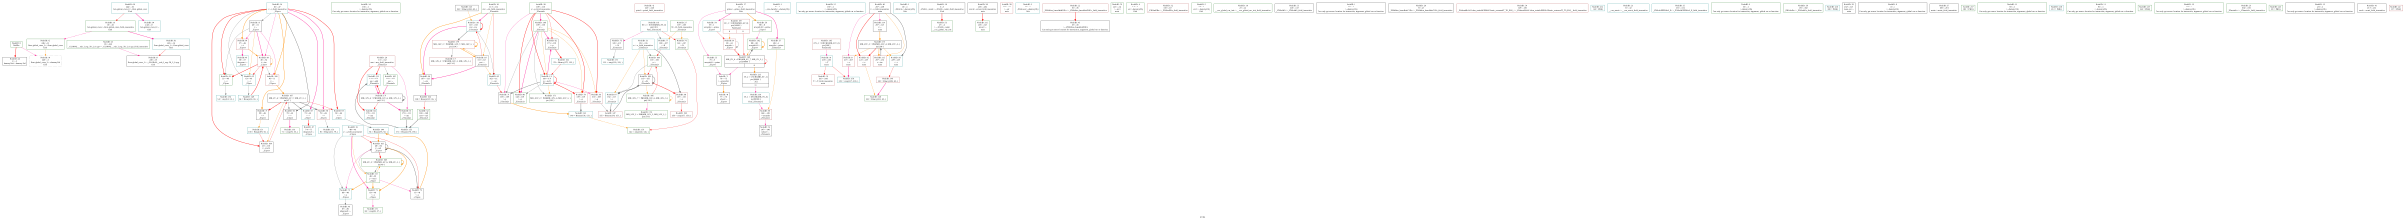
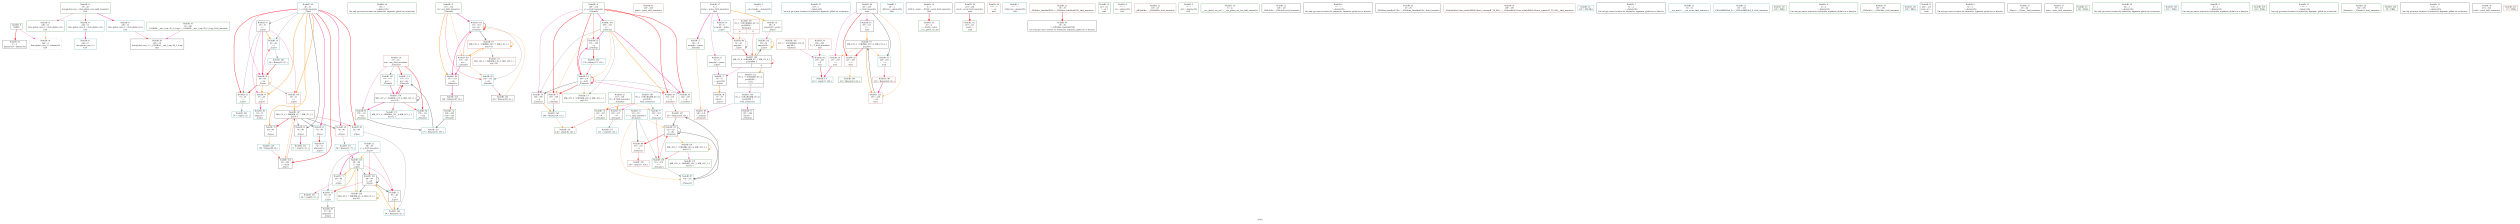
node "NodeID: 7": added
node "NodeID: 215": added
node "NodeID: 23": added
node "NodeID: 214": text "124 = PHI()" -> "124 = ENCHI()"
edge "NodeID: 60" -> "NodeID: 18": reversed
edge "NodeID: 106" -> "NodeID: 81": style solid -> bold
edge "NodeID: 97" -> "NodeID: 65": style solid -> bold
edge "NodeID: 64" -> "NodeID: 99": reversed
edge "NodeID: 90" -> "NodeID: 39": reversed
edge "NodeID: 90" -> "NodeID: 159": style solid -> bold
edge "NodeID: 85" -> "NodeID: 78": now "NodeID: 85" -> "NodeID: 145"
edge "NodeID: 146" -> "NodeID: 148": now "NodeID: 146" -> "NodeID: 115"
edge "NodeID: 27" -> "NodeID: 75": added
node "NodeID: 172": added
edge "NodeID: 89" -> "NodeID: 51": now "NodeID: 190" -> "NodeID: 51"
edge "NodeID: 151" -> "NodeID: 101": added
edge "NodeID: 103" -> "NodeID: 168": color red -> gray40
edge "NodeID: 103" -> "NodeID: 71": removed
